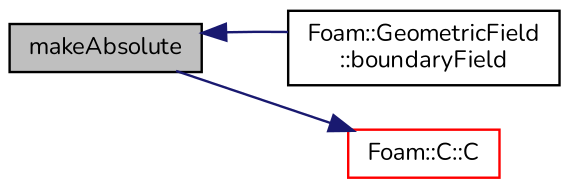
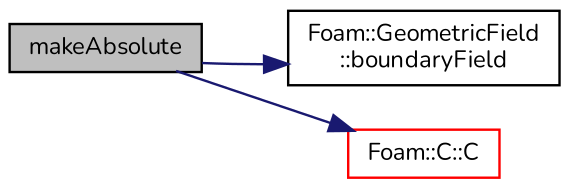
edge "Foam::GeometricField ::boundaryField" -> "makeAbsolute": reversed
